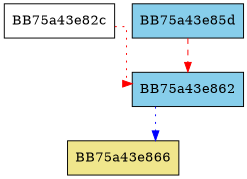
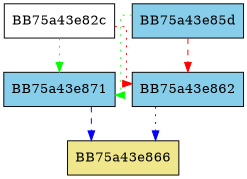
node "BB75a43e871": added
